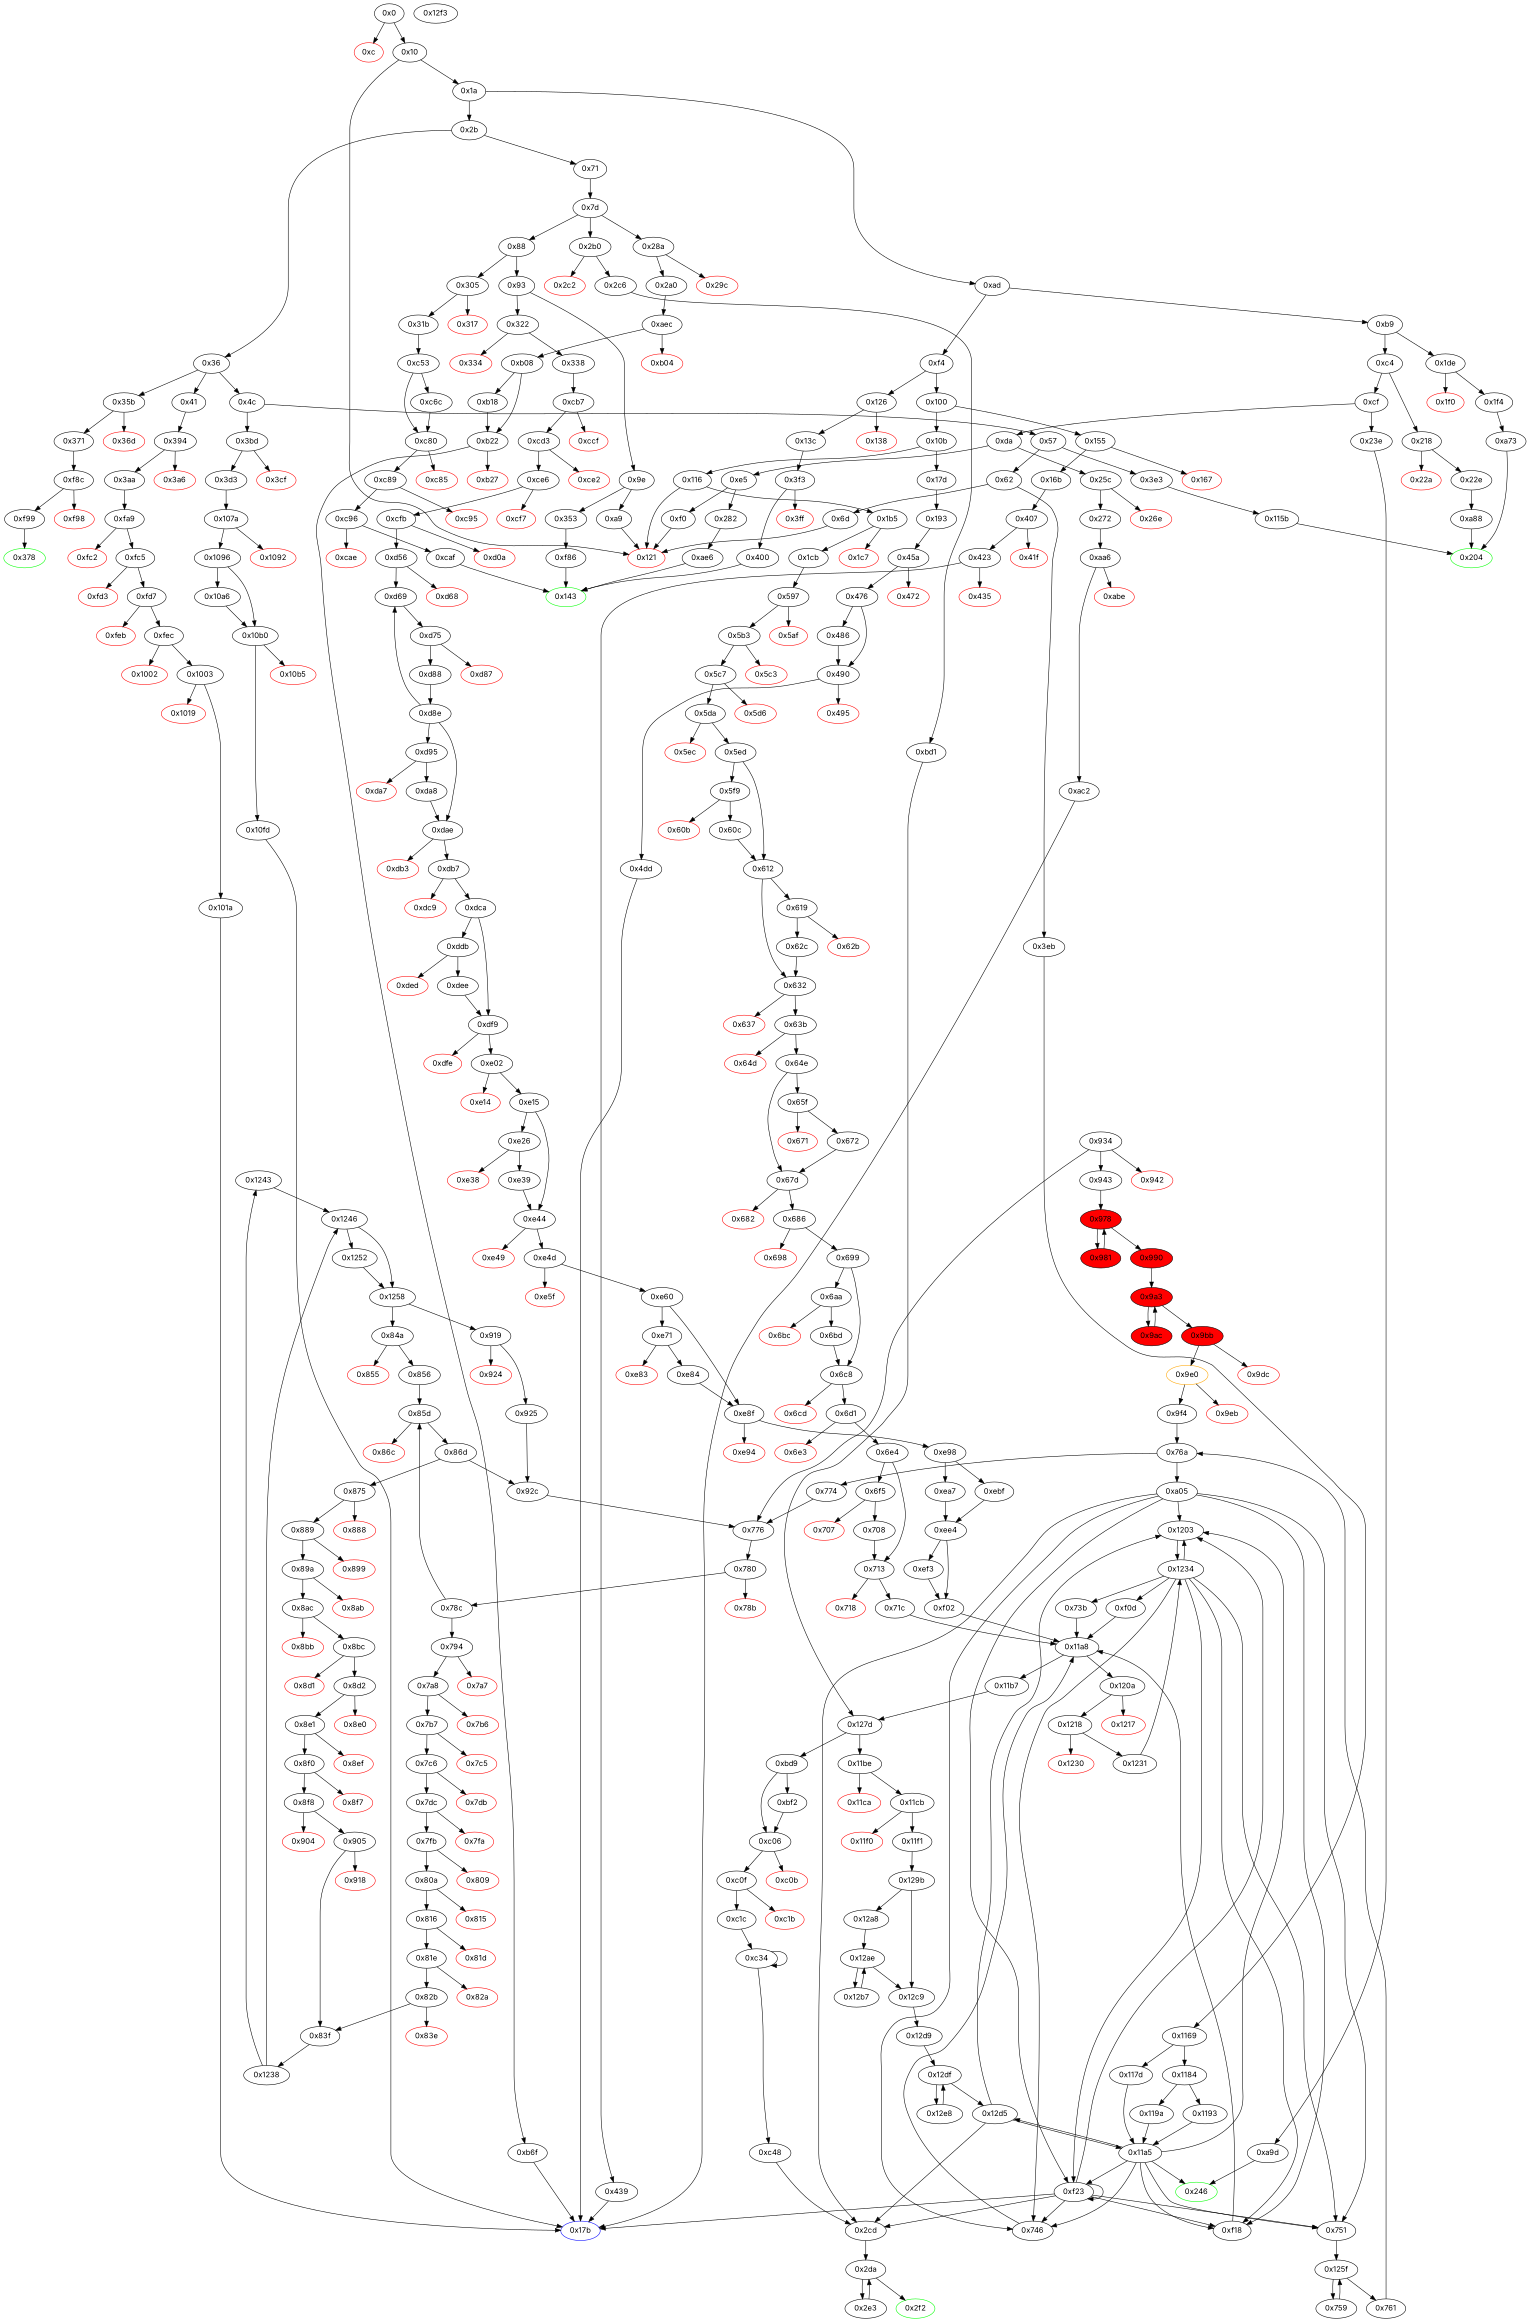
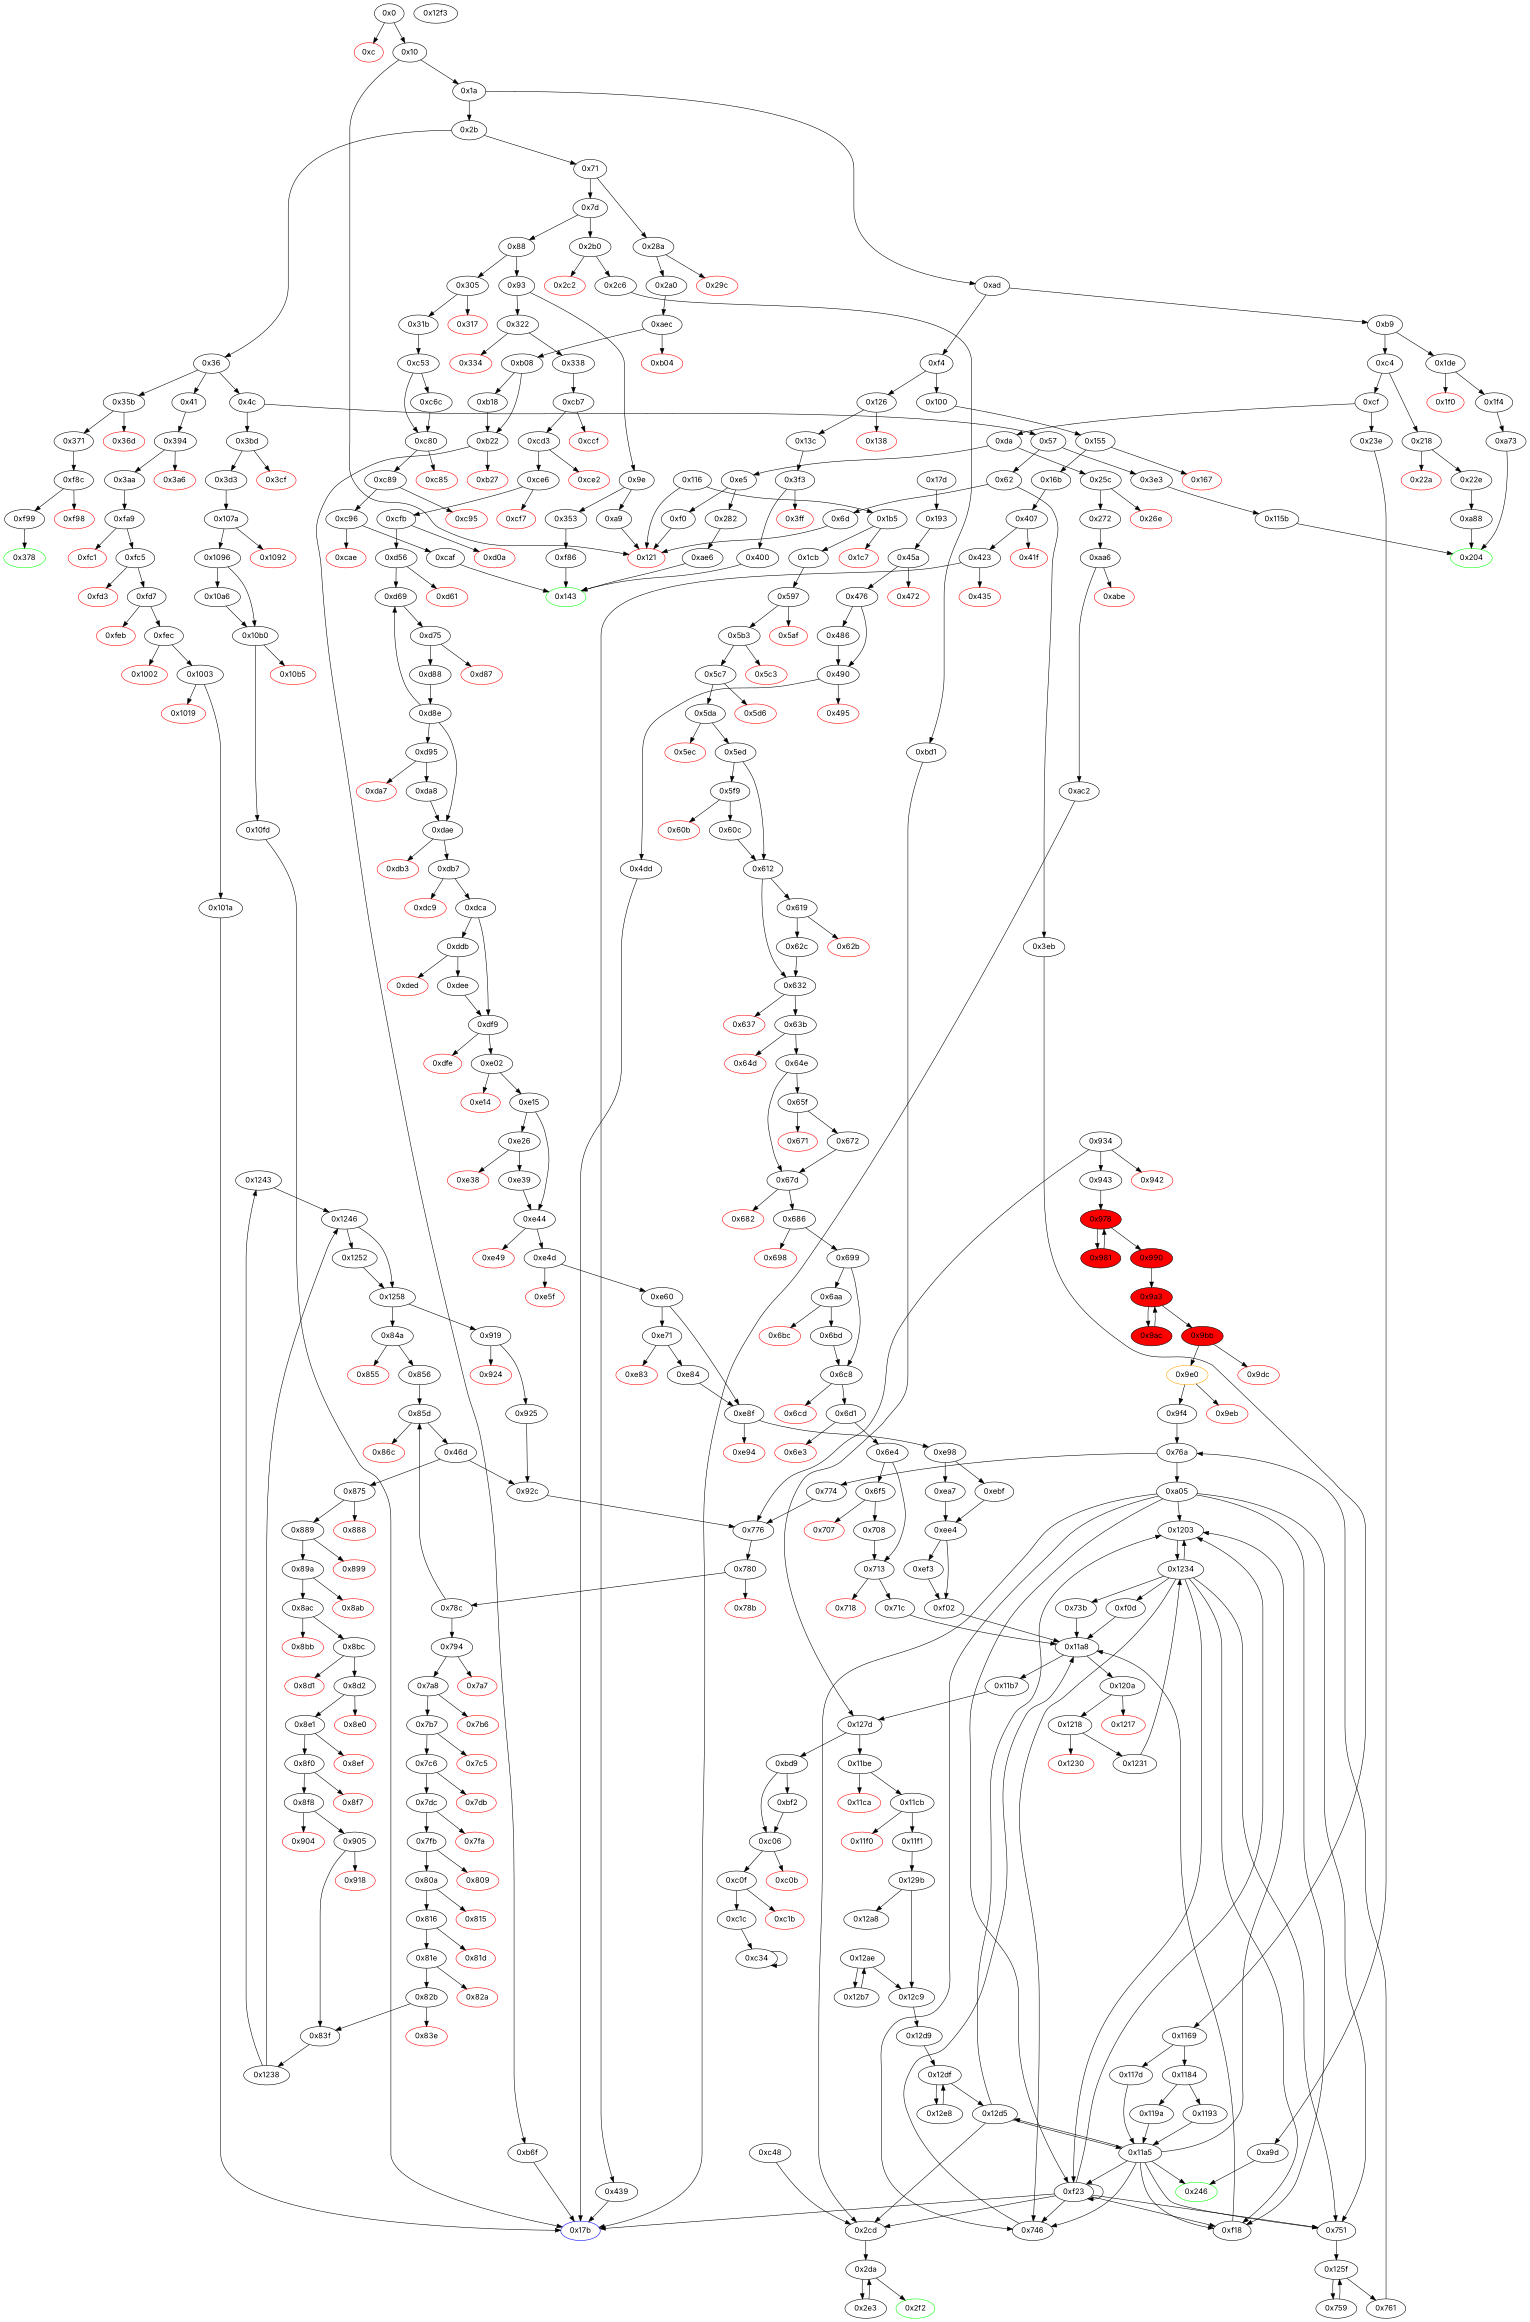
edge "0x7d" -> "0x28a": now "0x71" -> "0x28a"
node "0x10b": removed
node "0xfc2": label "0xfc2" -> "0xfc1"
node "0xd68": label "0xd68" -> "0xd61"
node "0x86d": label "0x86d" -> "0x46d"
edge "0x12a8" -> "0x12ae": removed
edge "0xc34" -> "0xc48": removed
